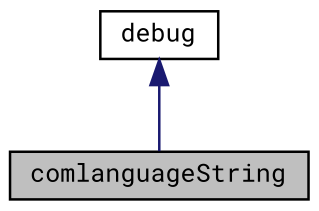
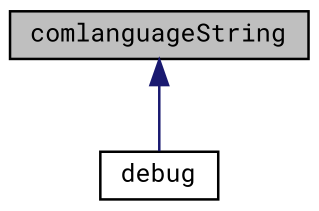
edge "comlanguageString" -> "debug": reversed
